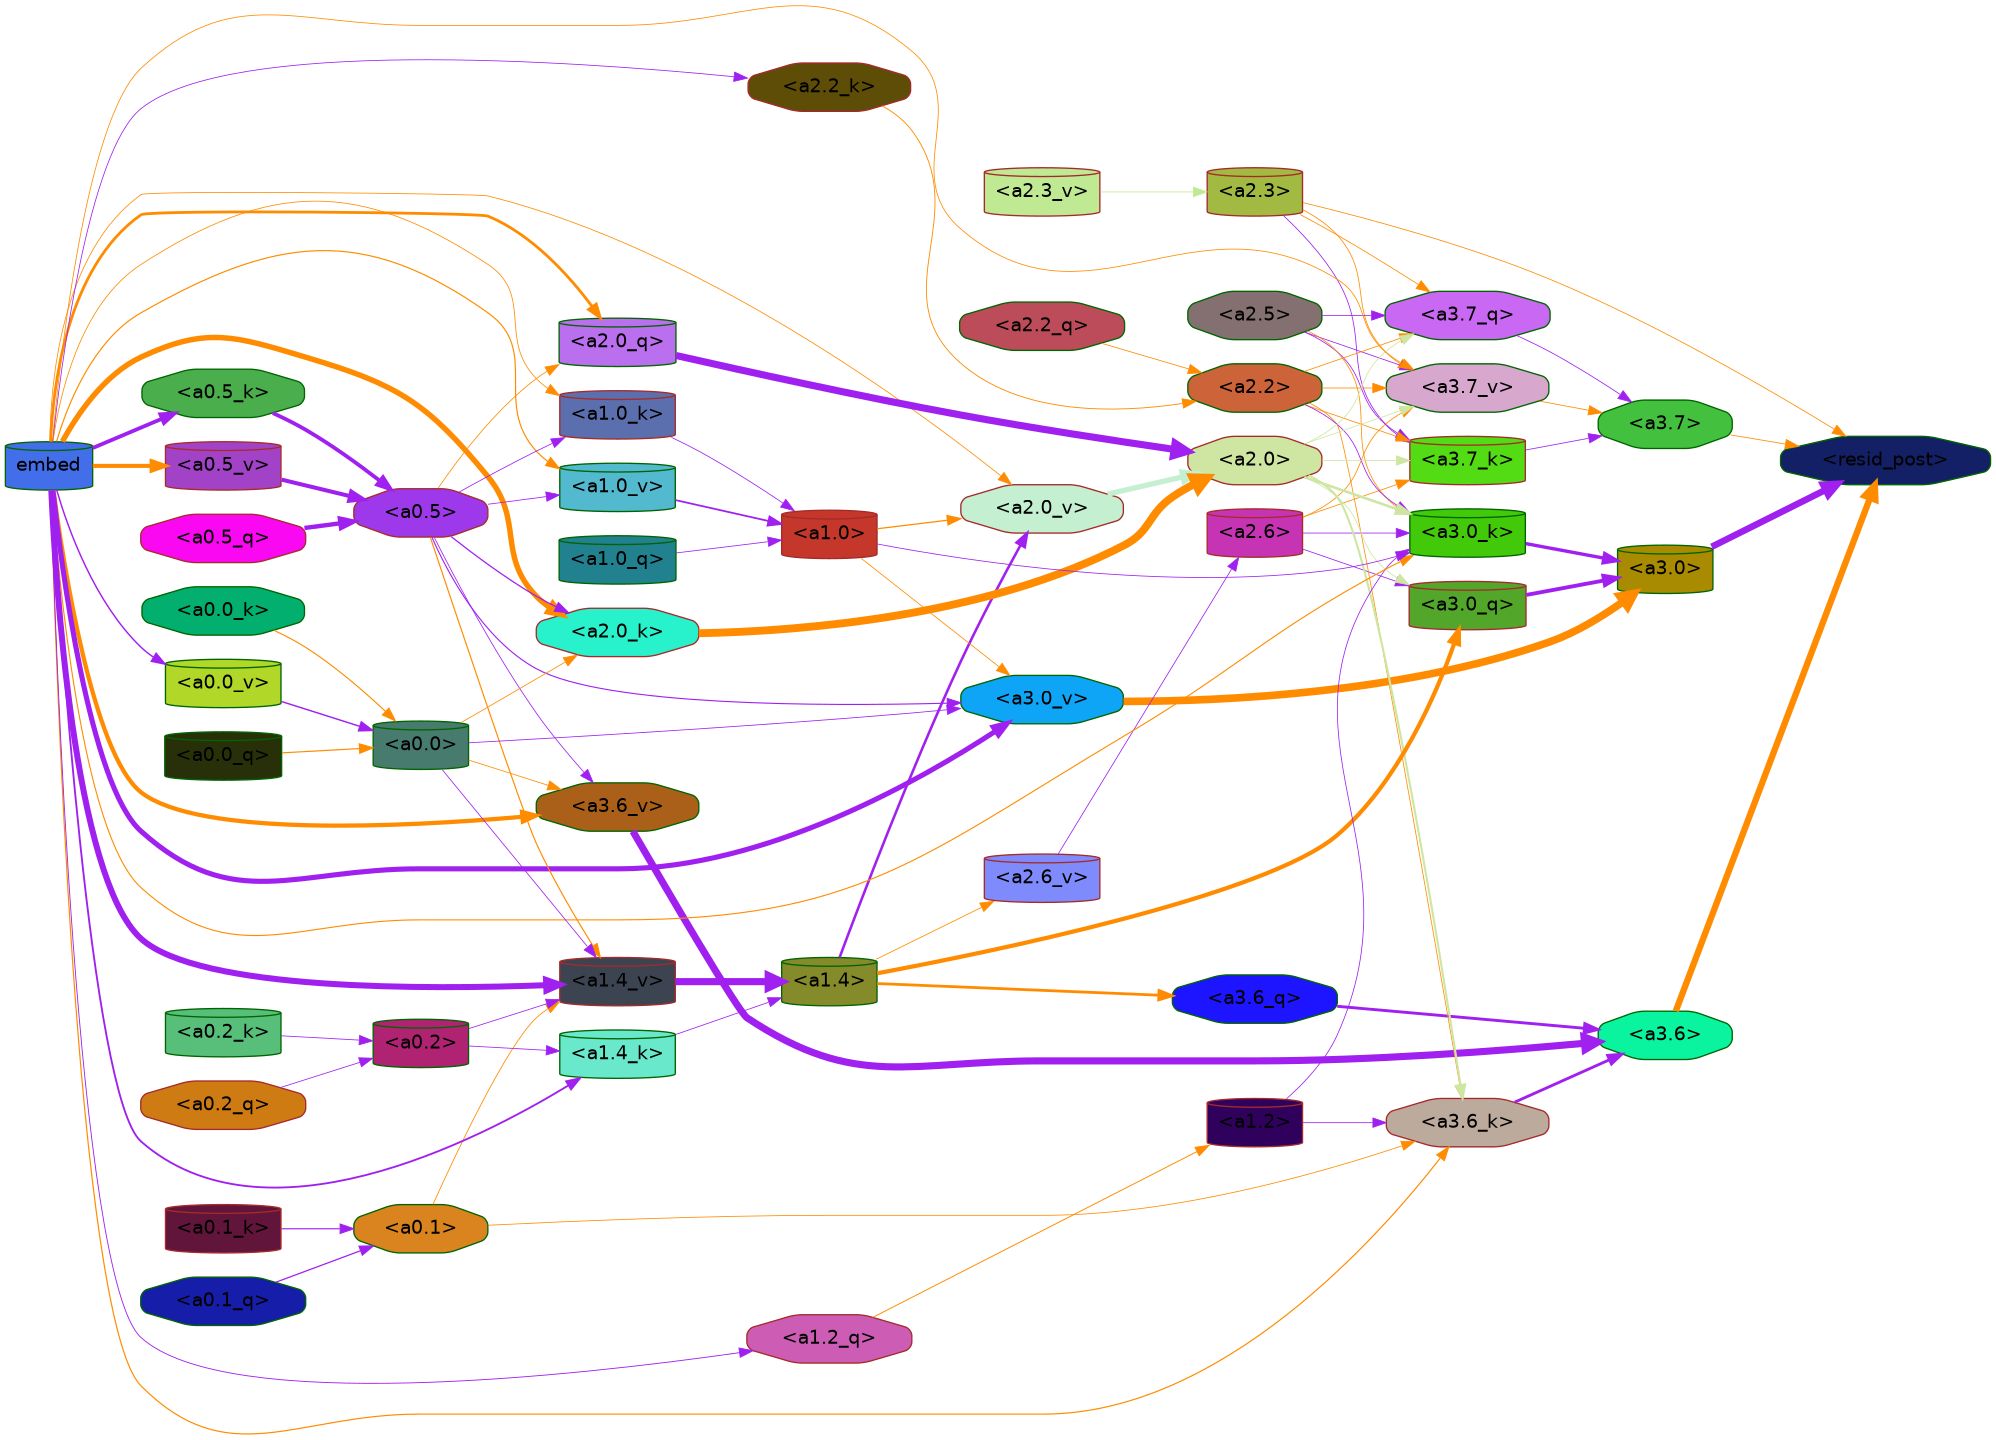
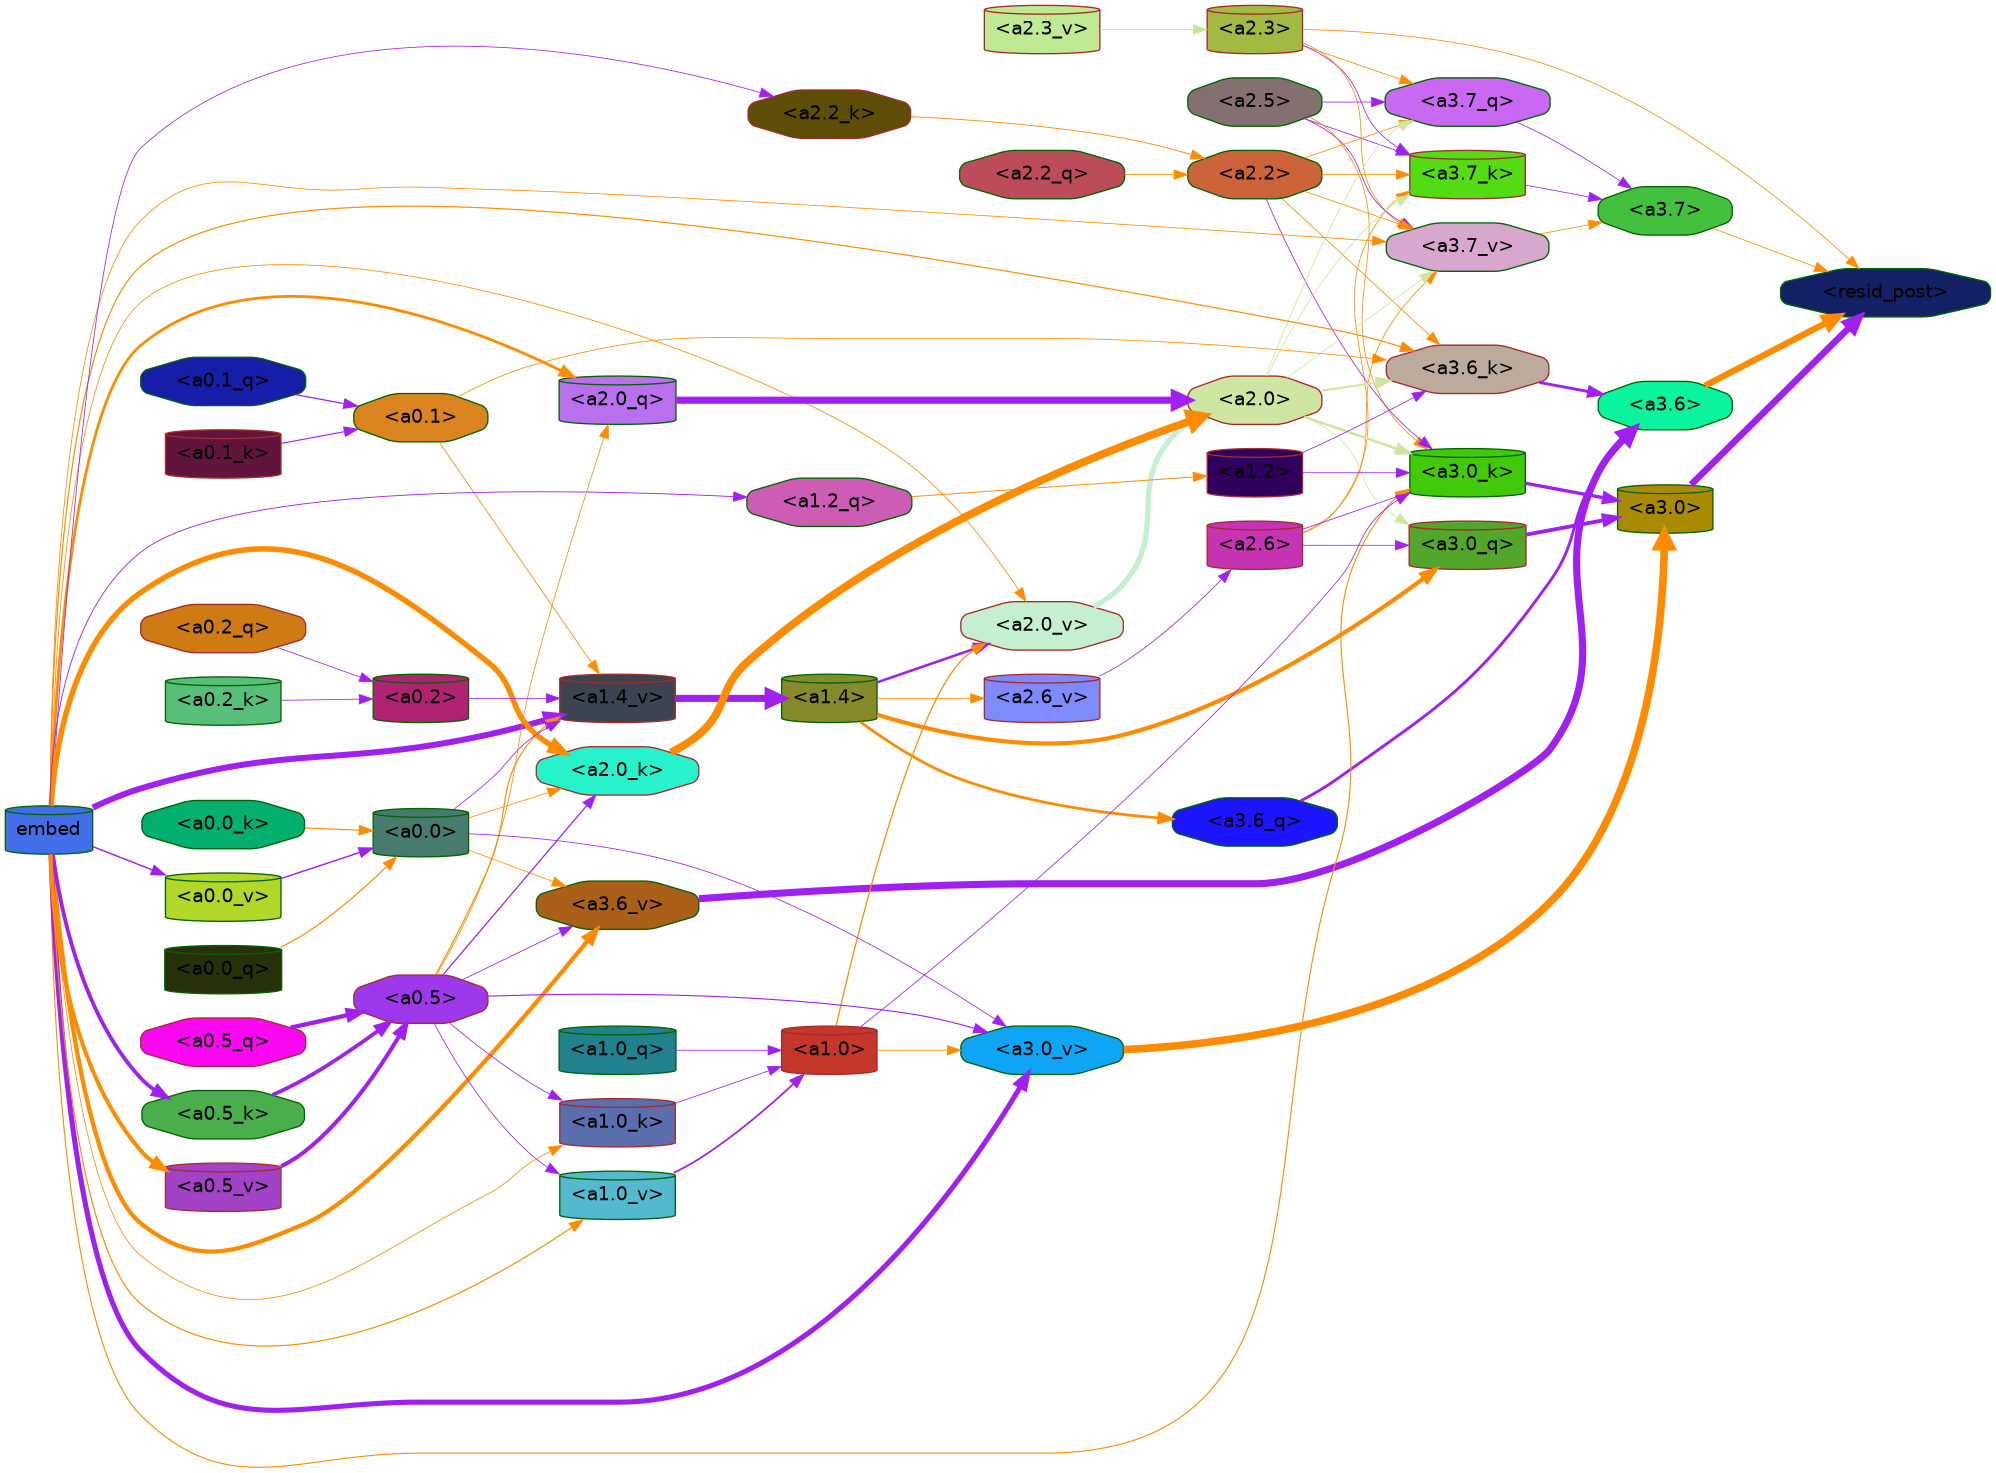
node "<a1.4_k>": removed
node "<a1.2_q>": color brown -> darkgreen
